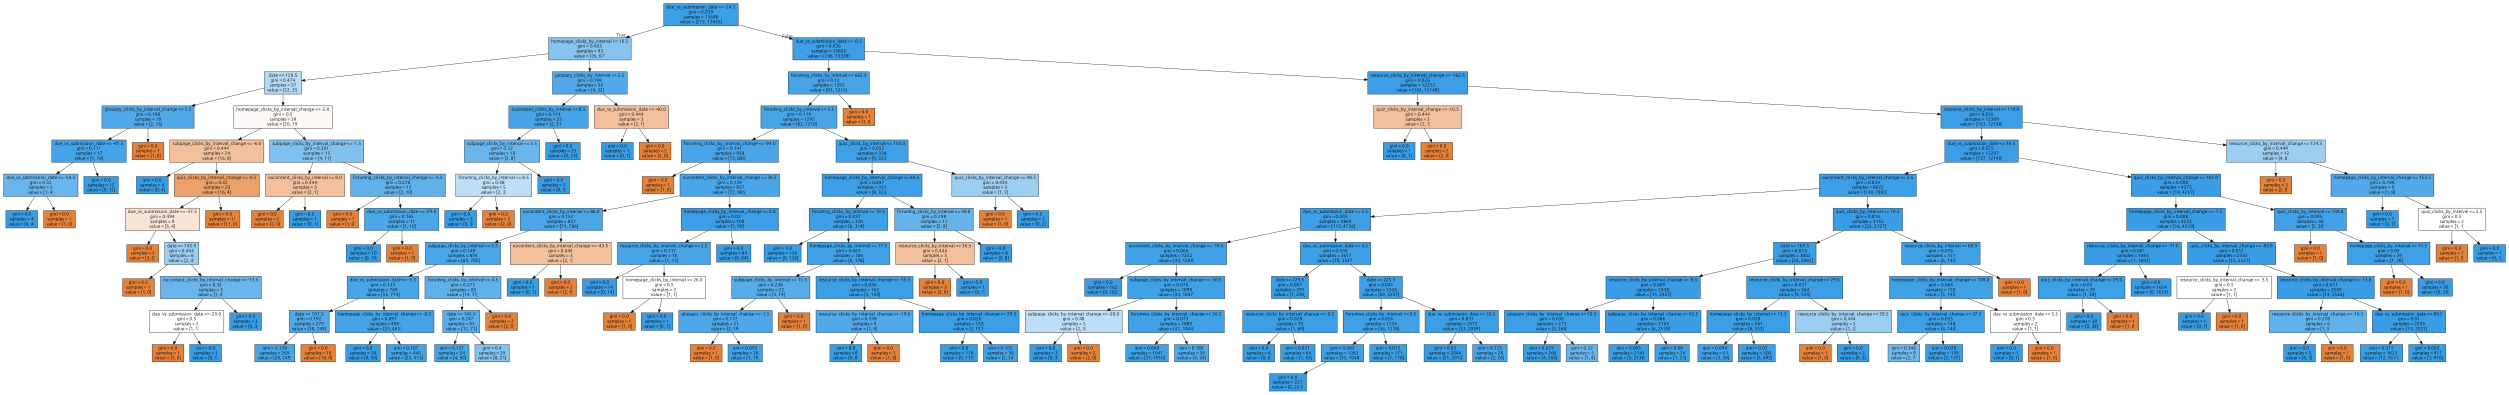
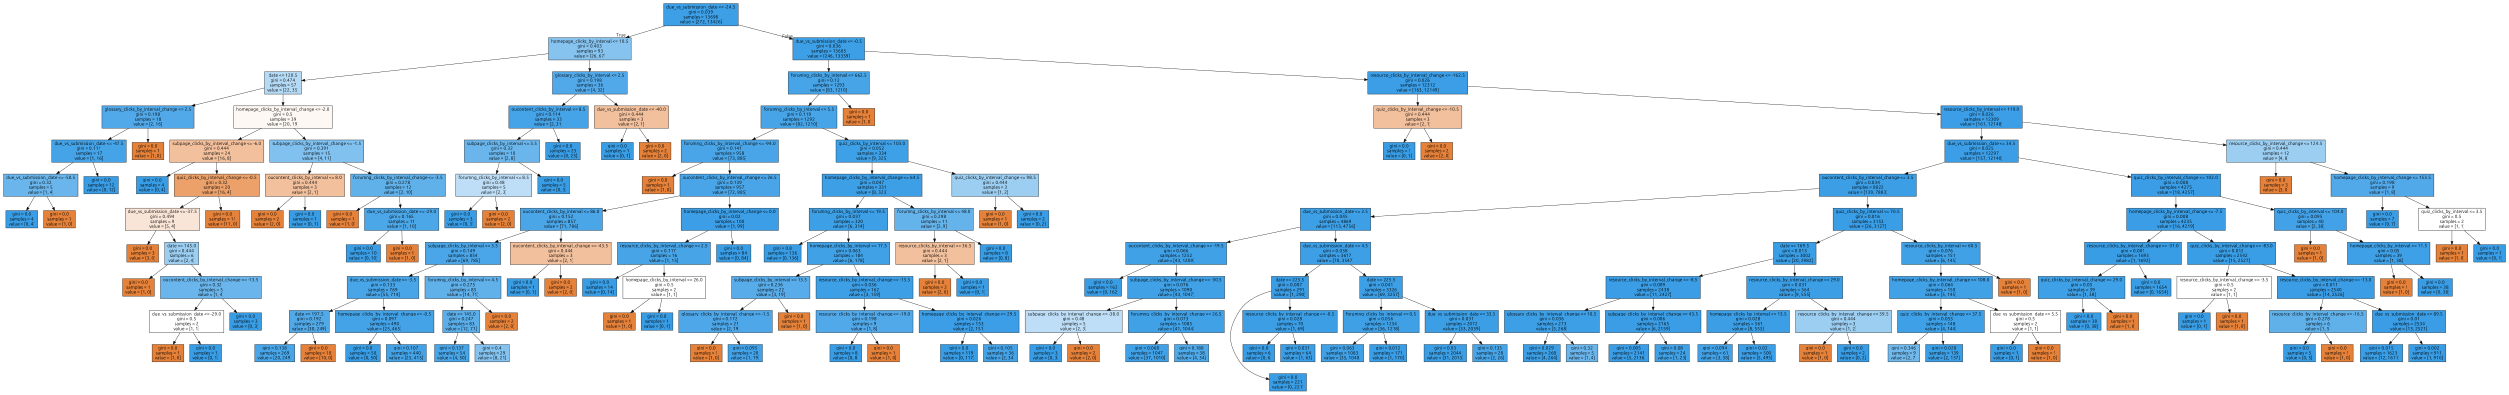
edge "gini = 0.063 samples = 1083 value = [35, 1048]" -> "gini = 0.0 samples = 221 value = [0, 221]": now "date <= 225.5 gini = 0.007 samples = 291 value = [1, 290]" -> "gini = 0.0 samples = 221 value = [0, 221]"
